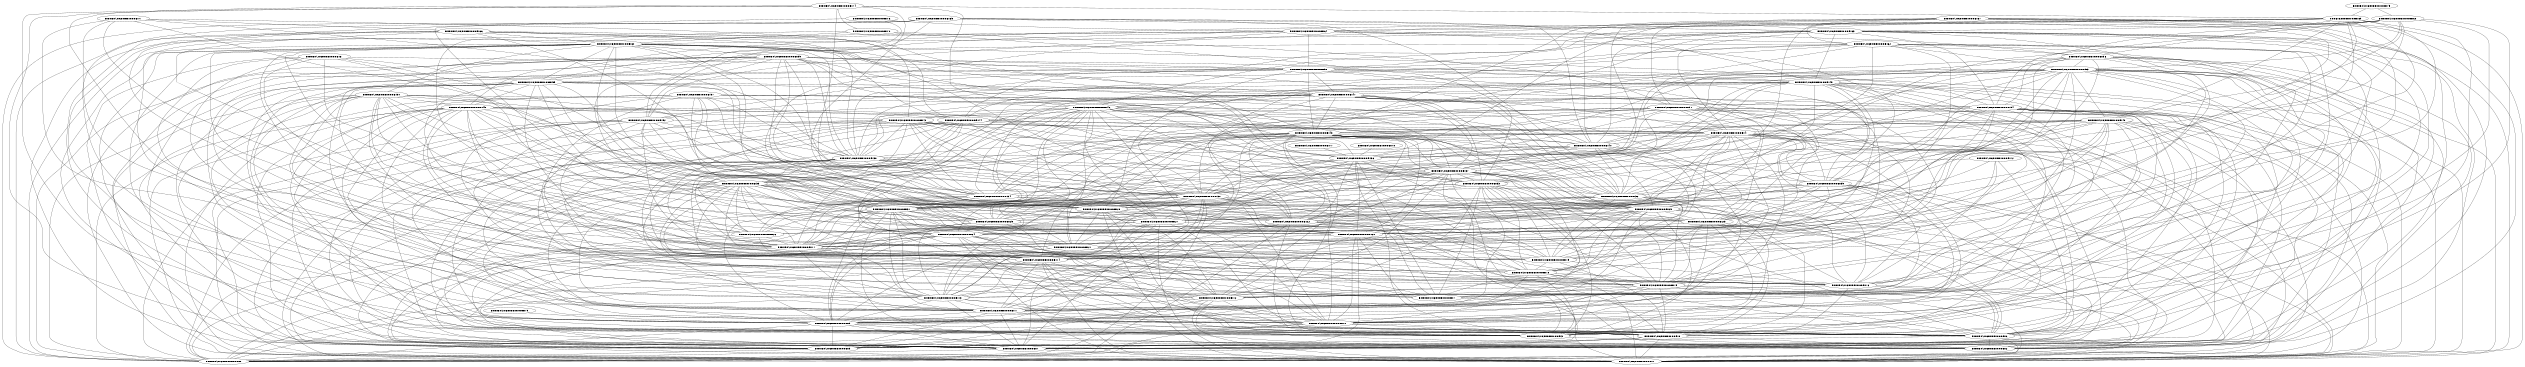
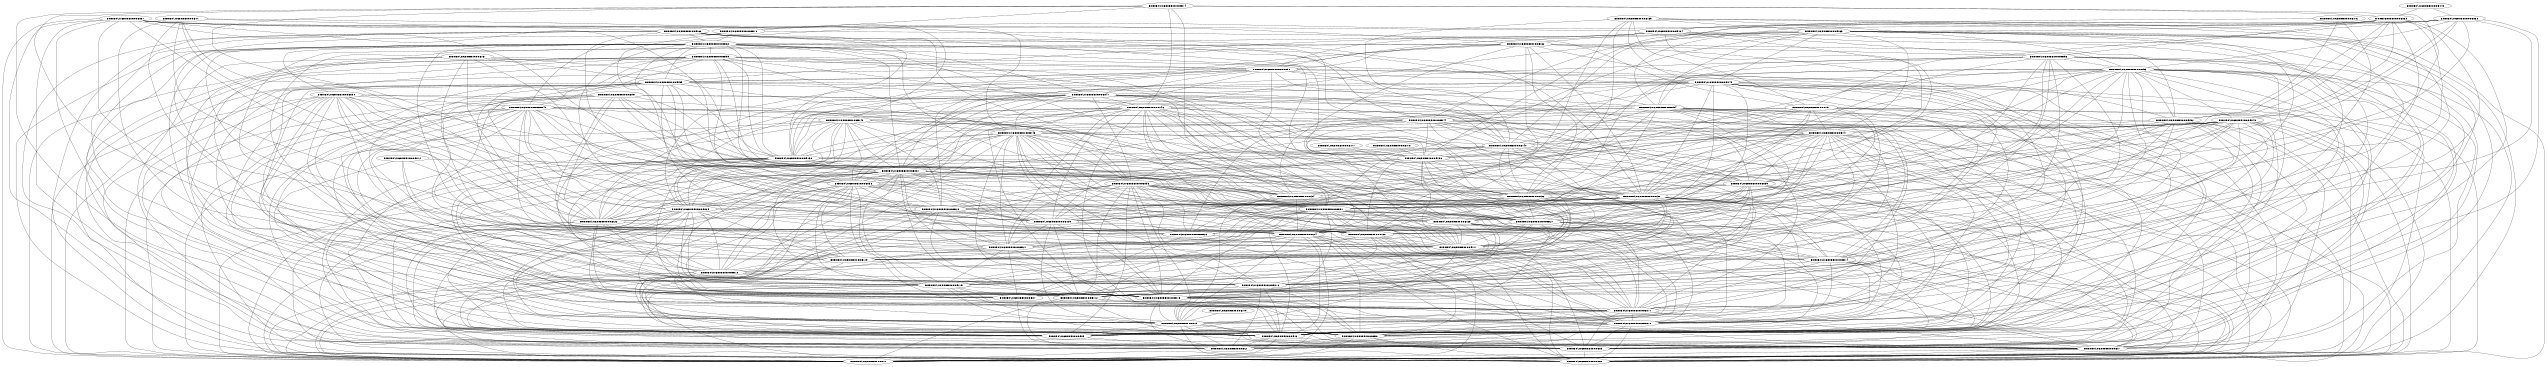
edge "BARABASI_GRAPH_NODE_65" -- "BARABASI_GRAPH_NODE_51": added
edge "BARABASI_GRAPH_NODE_56" -- "BARABASI_GRAPH_NODE_4": added
